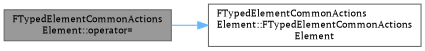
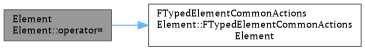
node "FTypedElementCommonActions Element::operator=": label "FTypedElementCommonActions Element::operator=" -> "Element Element::operator="
